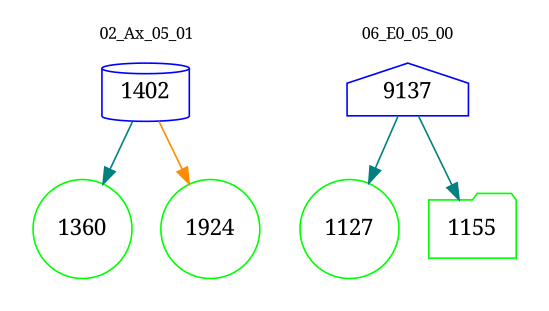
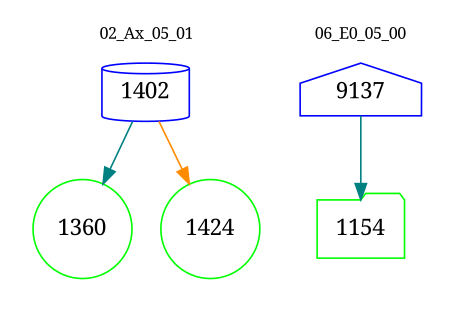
node "1924": label "1924" -> "1424"
node "1127": removed
node "1155": label "1155" -> "1154"
